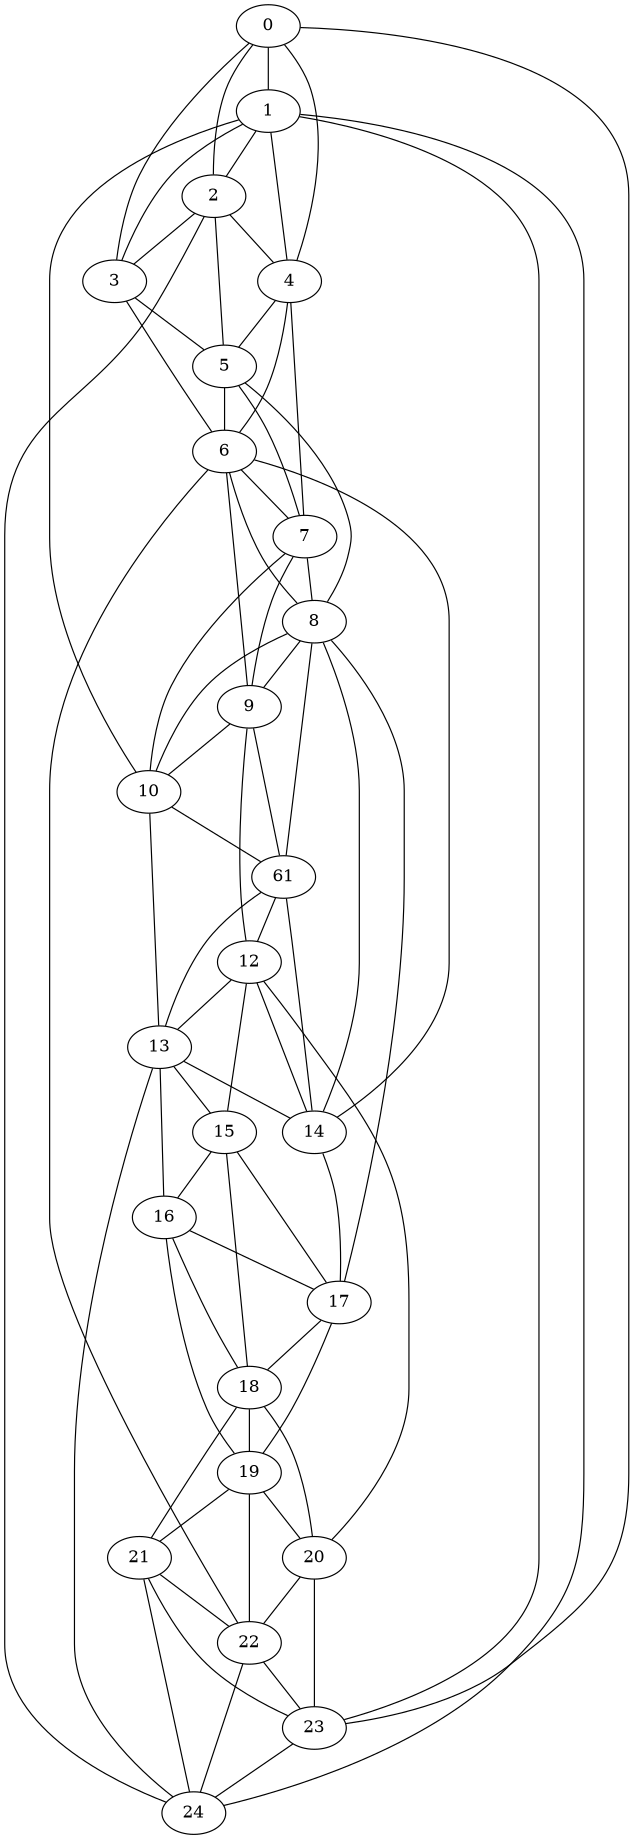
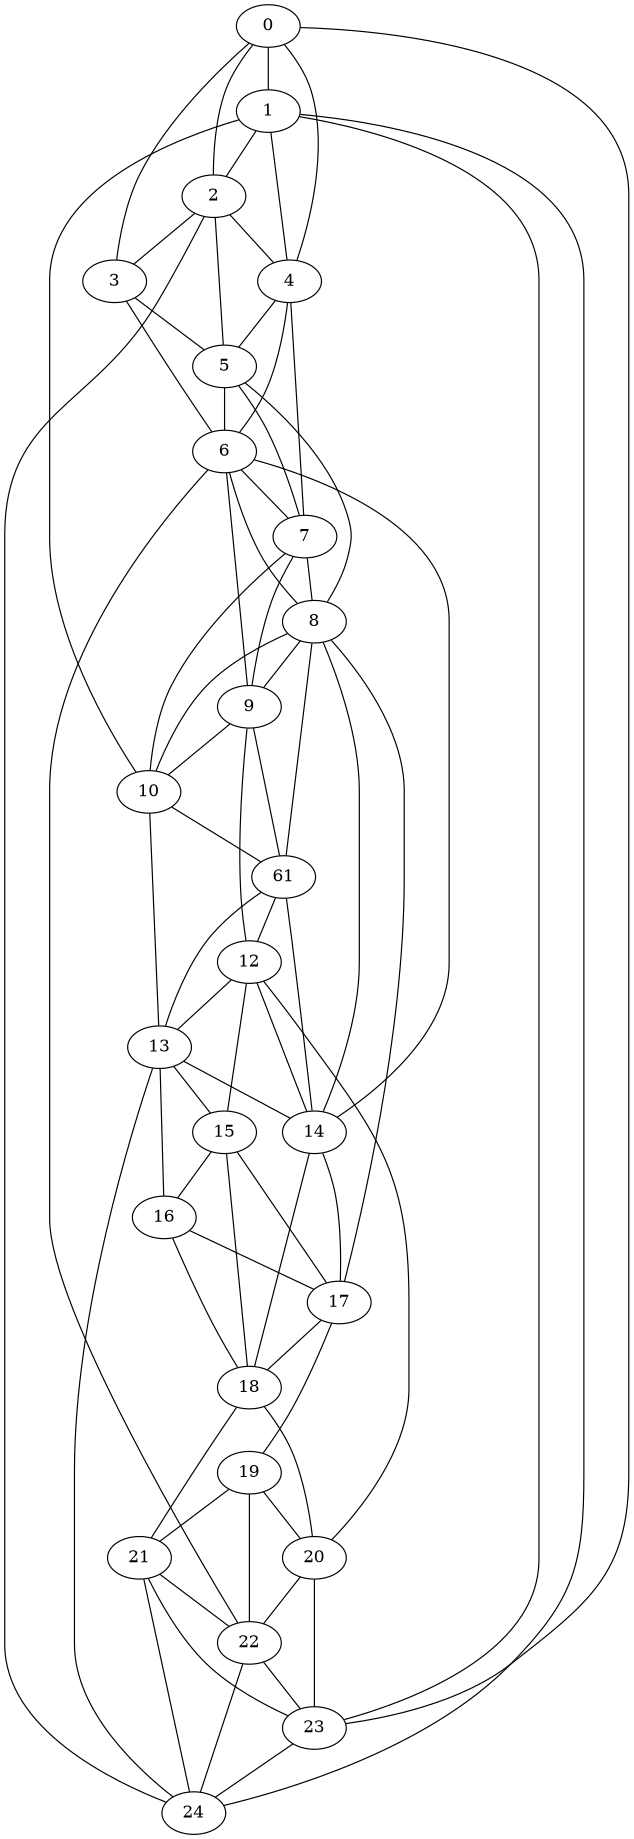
edge "1" -- "3": removed
edge "16" -- "19": removed
edge "18" -- "19": now "18" -- "14"
